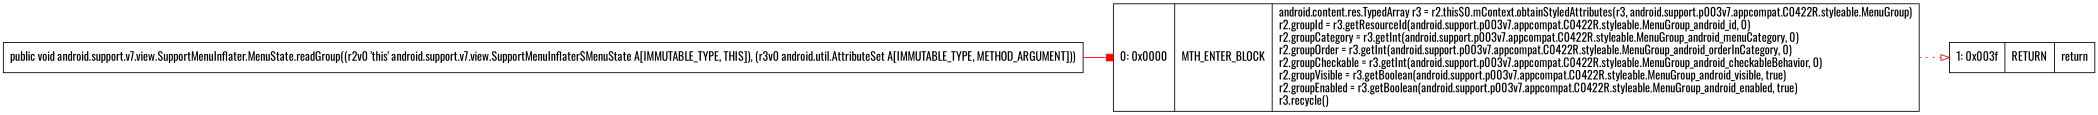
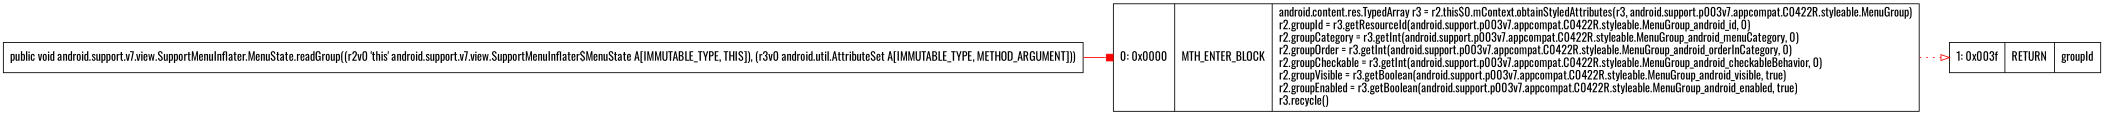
node "1: 0x003f": text "return" -> "groupId"
